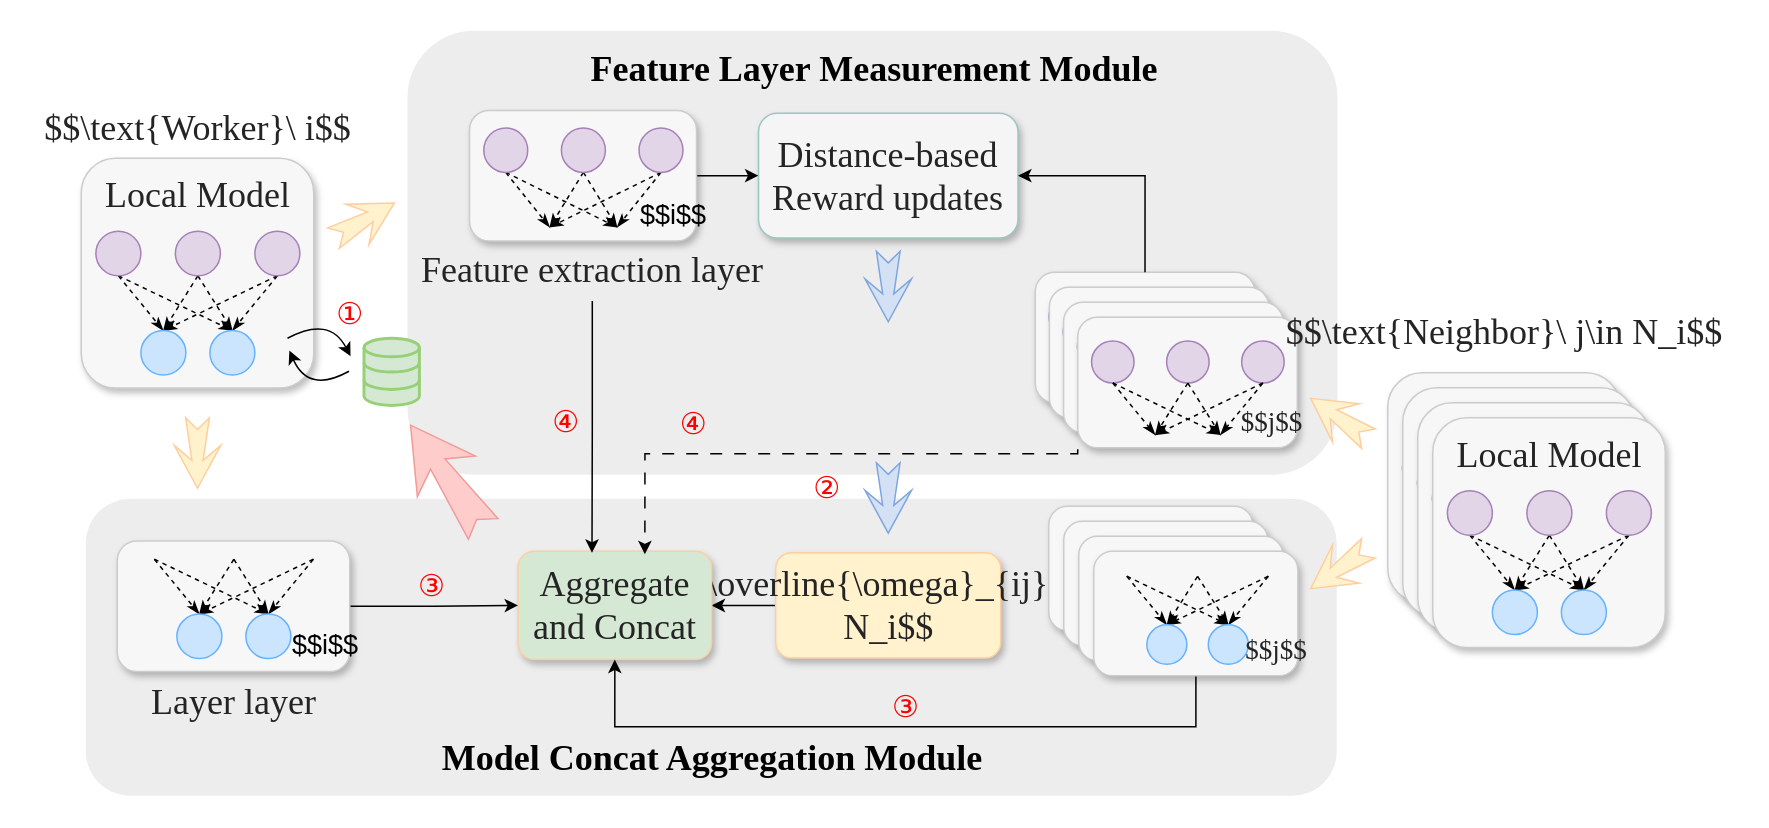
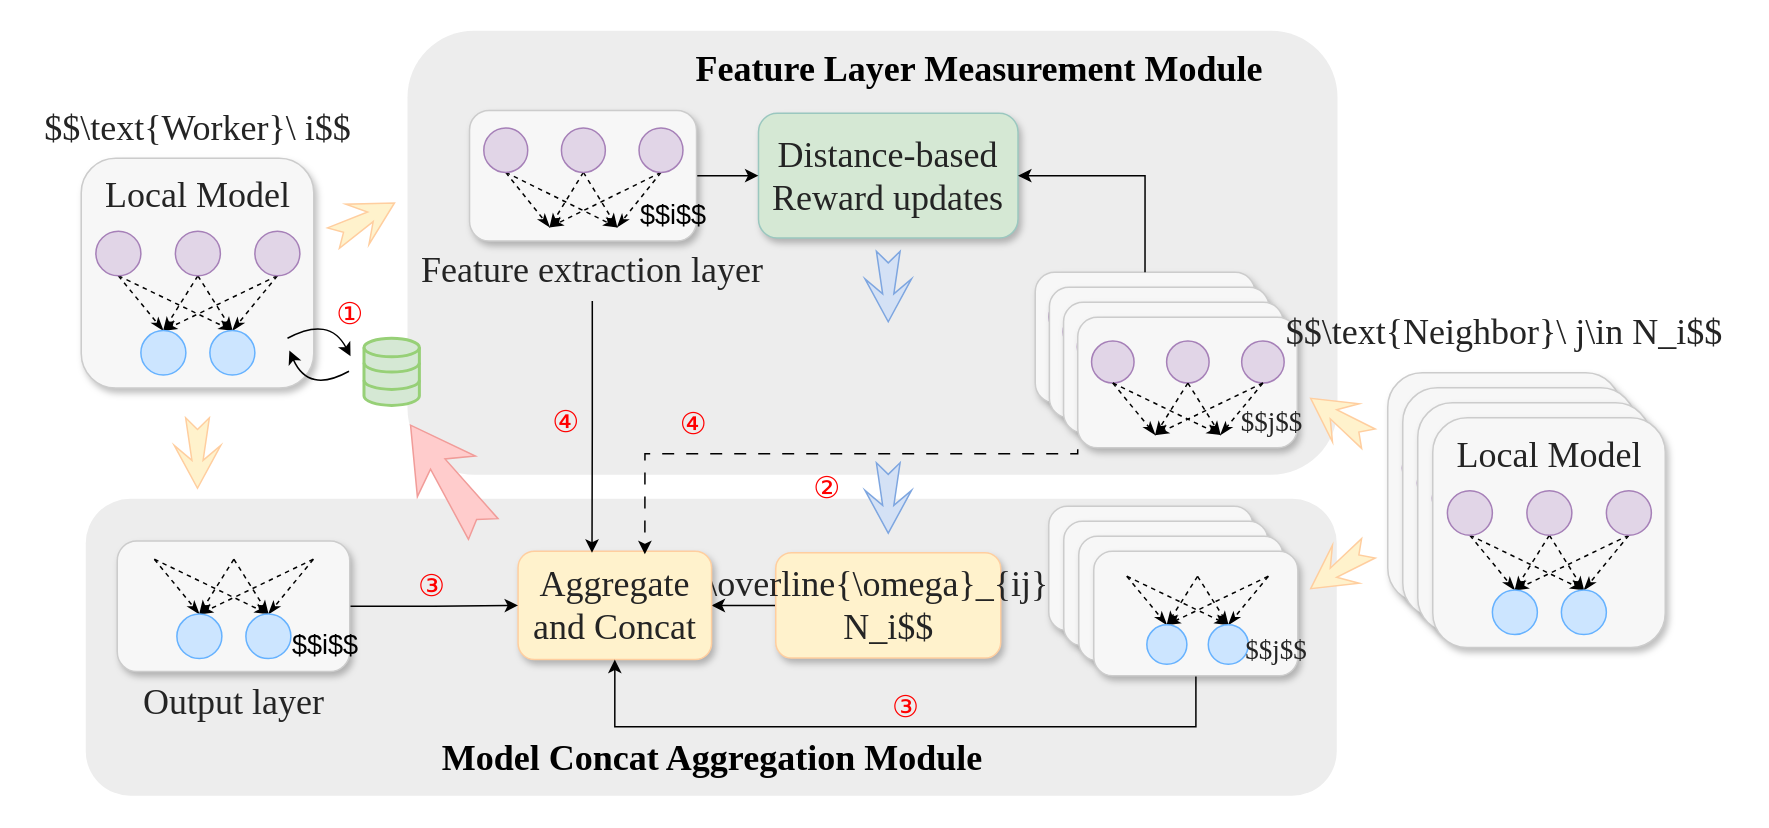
node "Feature Layer Measurement Module": moved (873, 69) -> (978, 69)
node "Distance-based Reward updates": fillcolor #f5f5f5 -> #d5e8d4
node "Aggregate and Concat": fillcolor #d5e8d4 -> #fff2cc
node "Layer layer": label "Layer layer" -> "Output layer"
